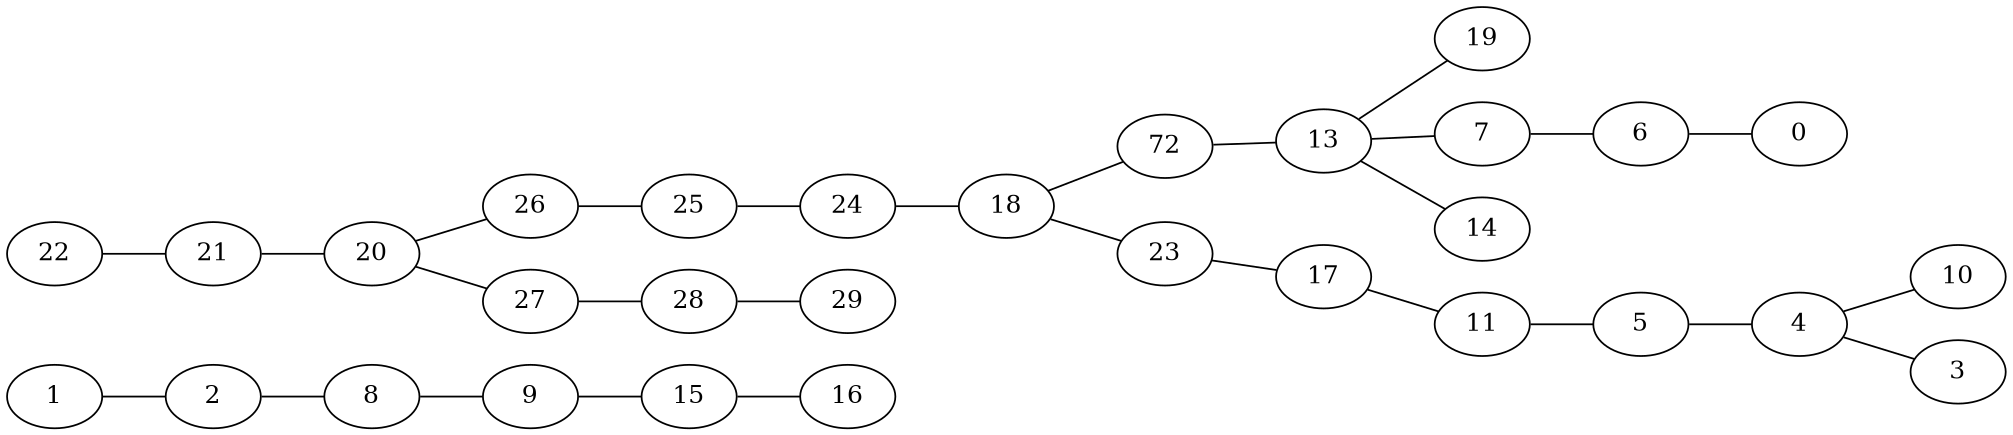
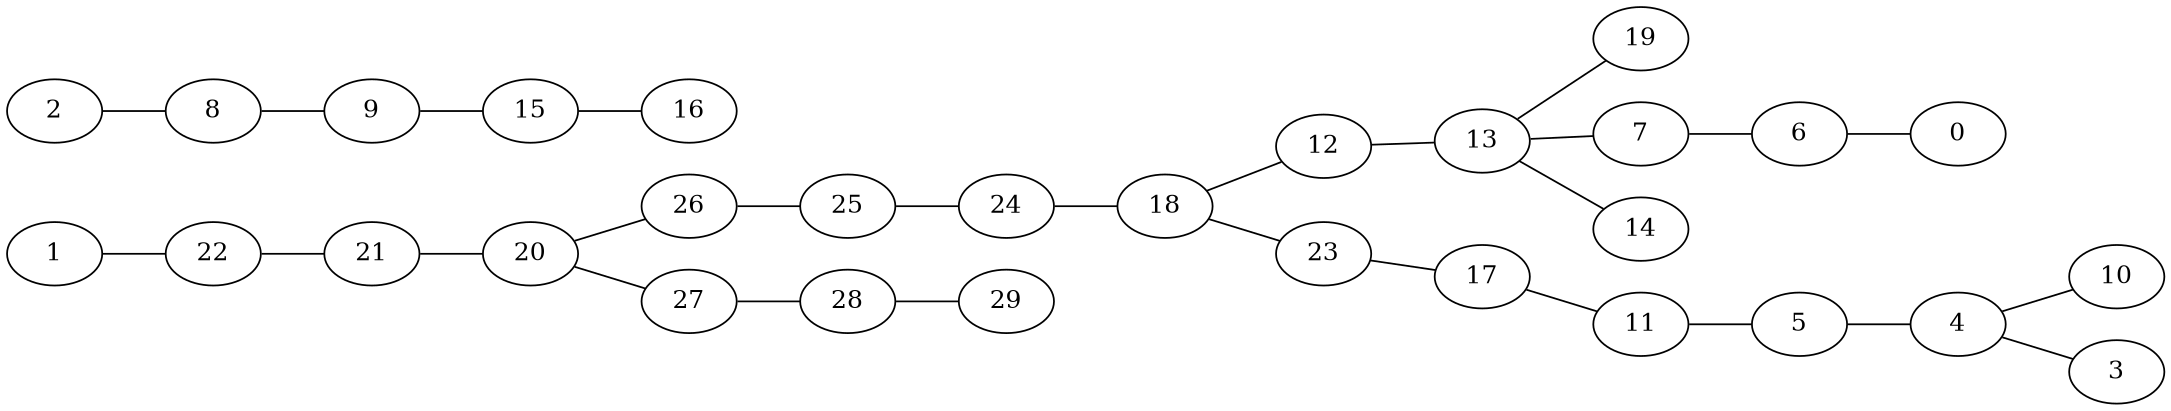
node "72": label "72" -> "12"
edge "1" -- "2": now "1" -- "22"
